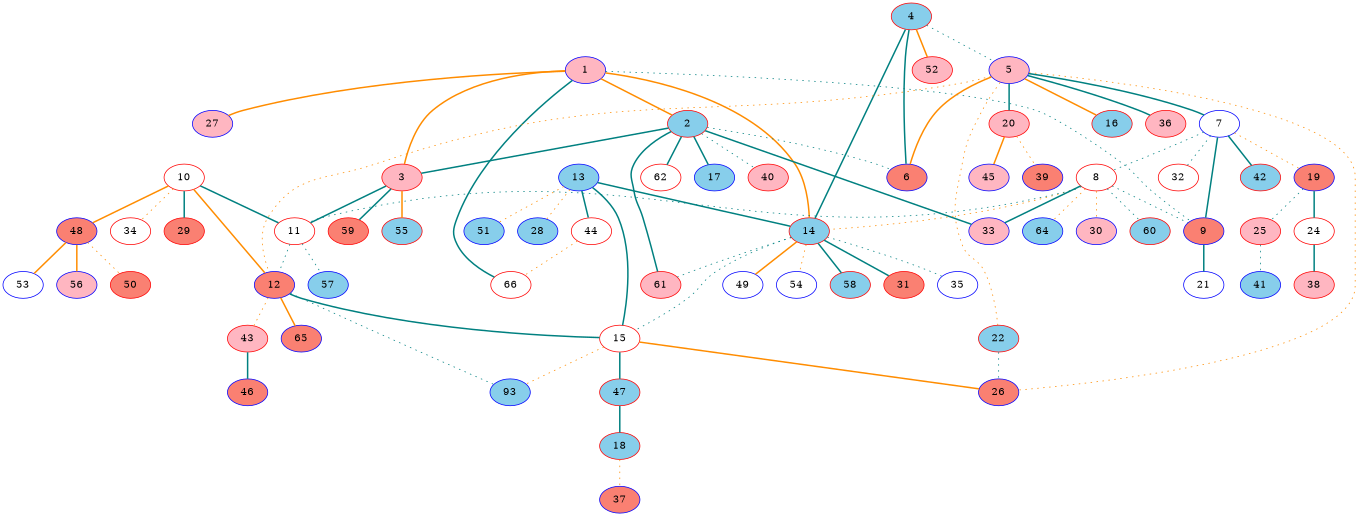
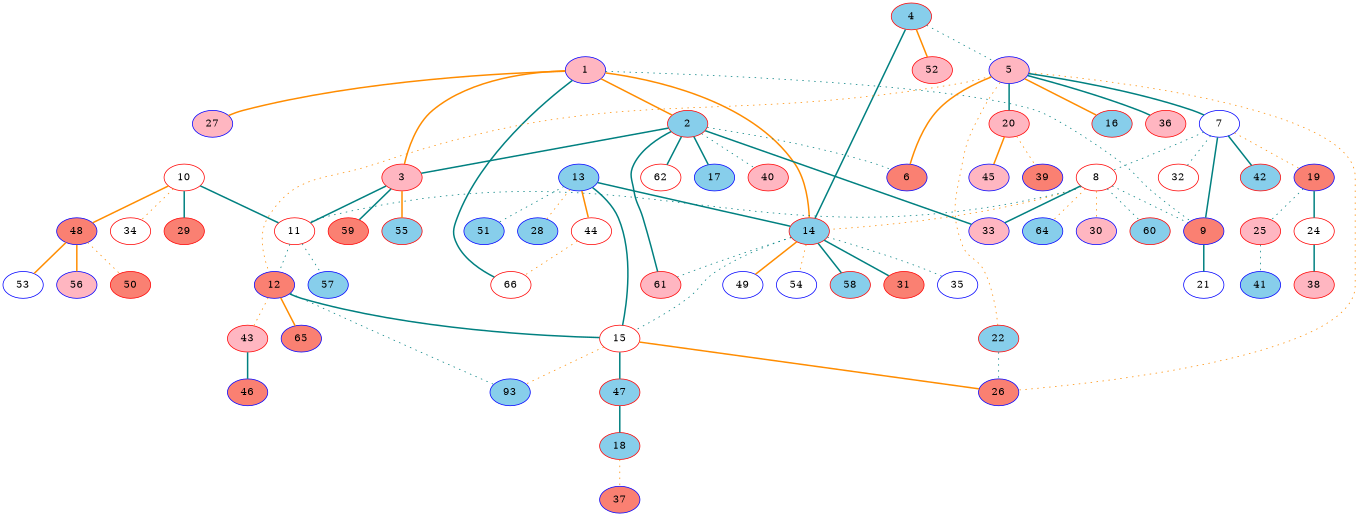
edge "4" -- "6": removed
edge "13" -- "51": color darkorange -> teal
edge "13" -- "44": color teal -> darkorange
edge "10" -- "12": removed
